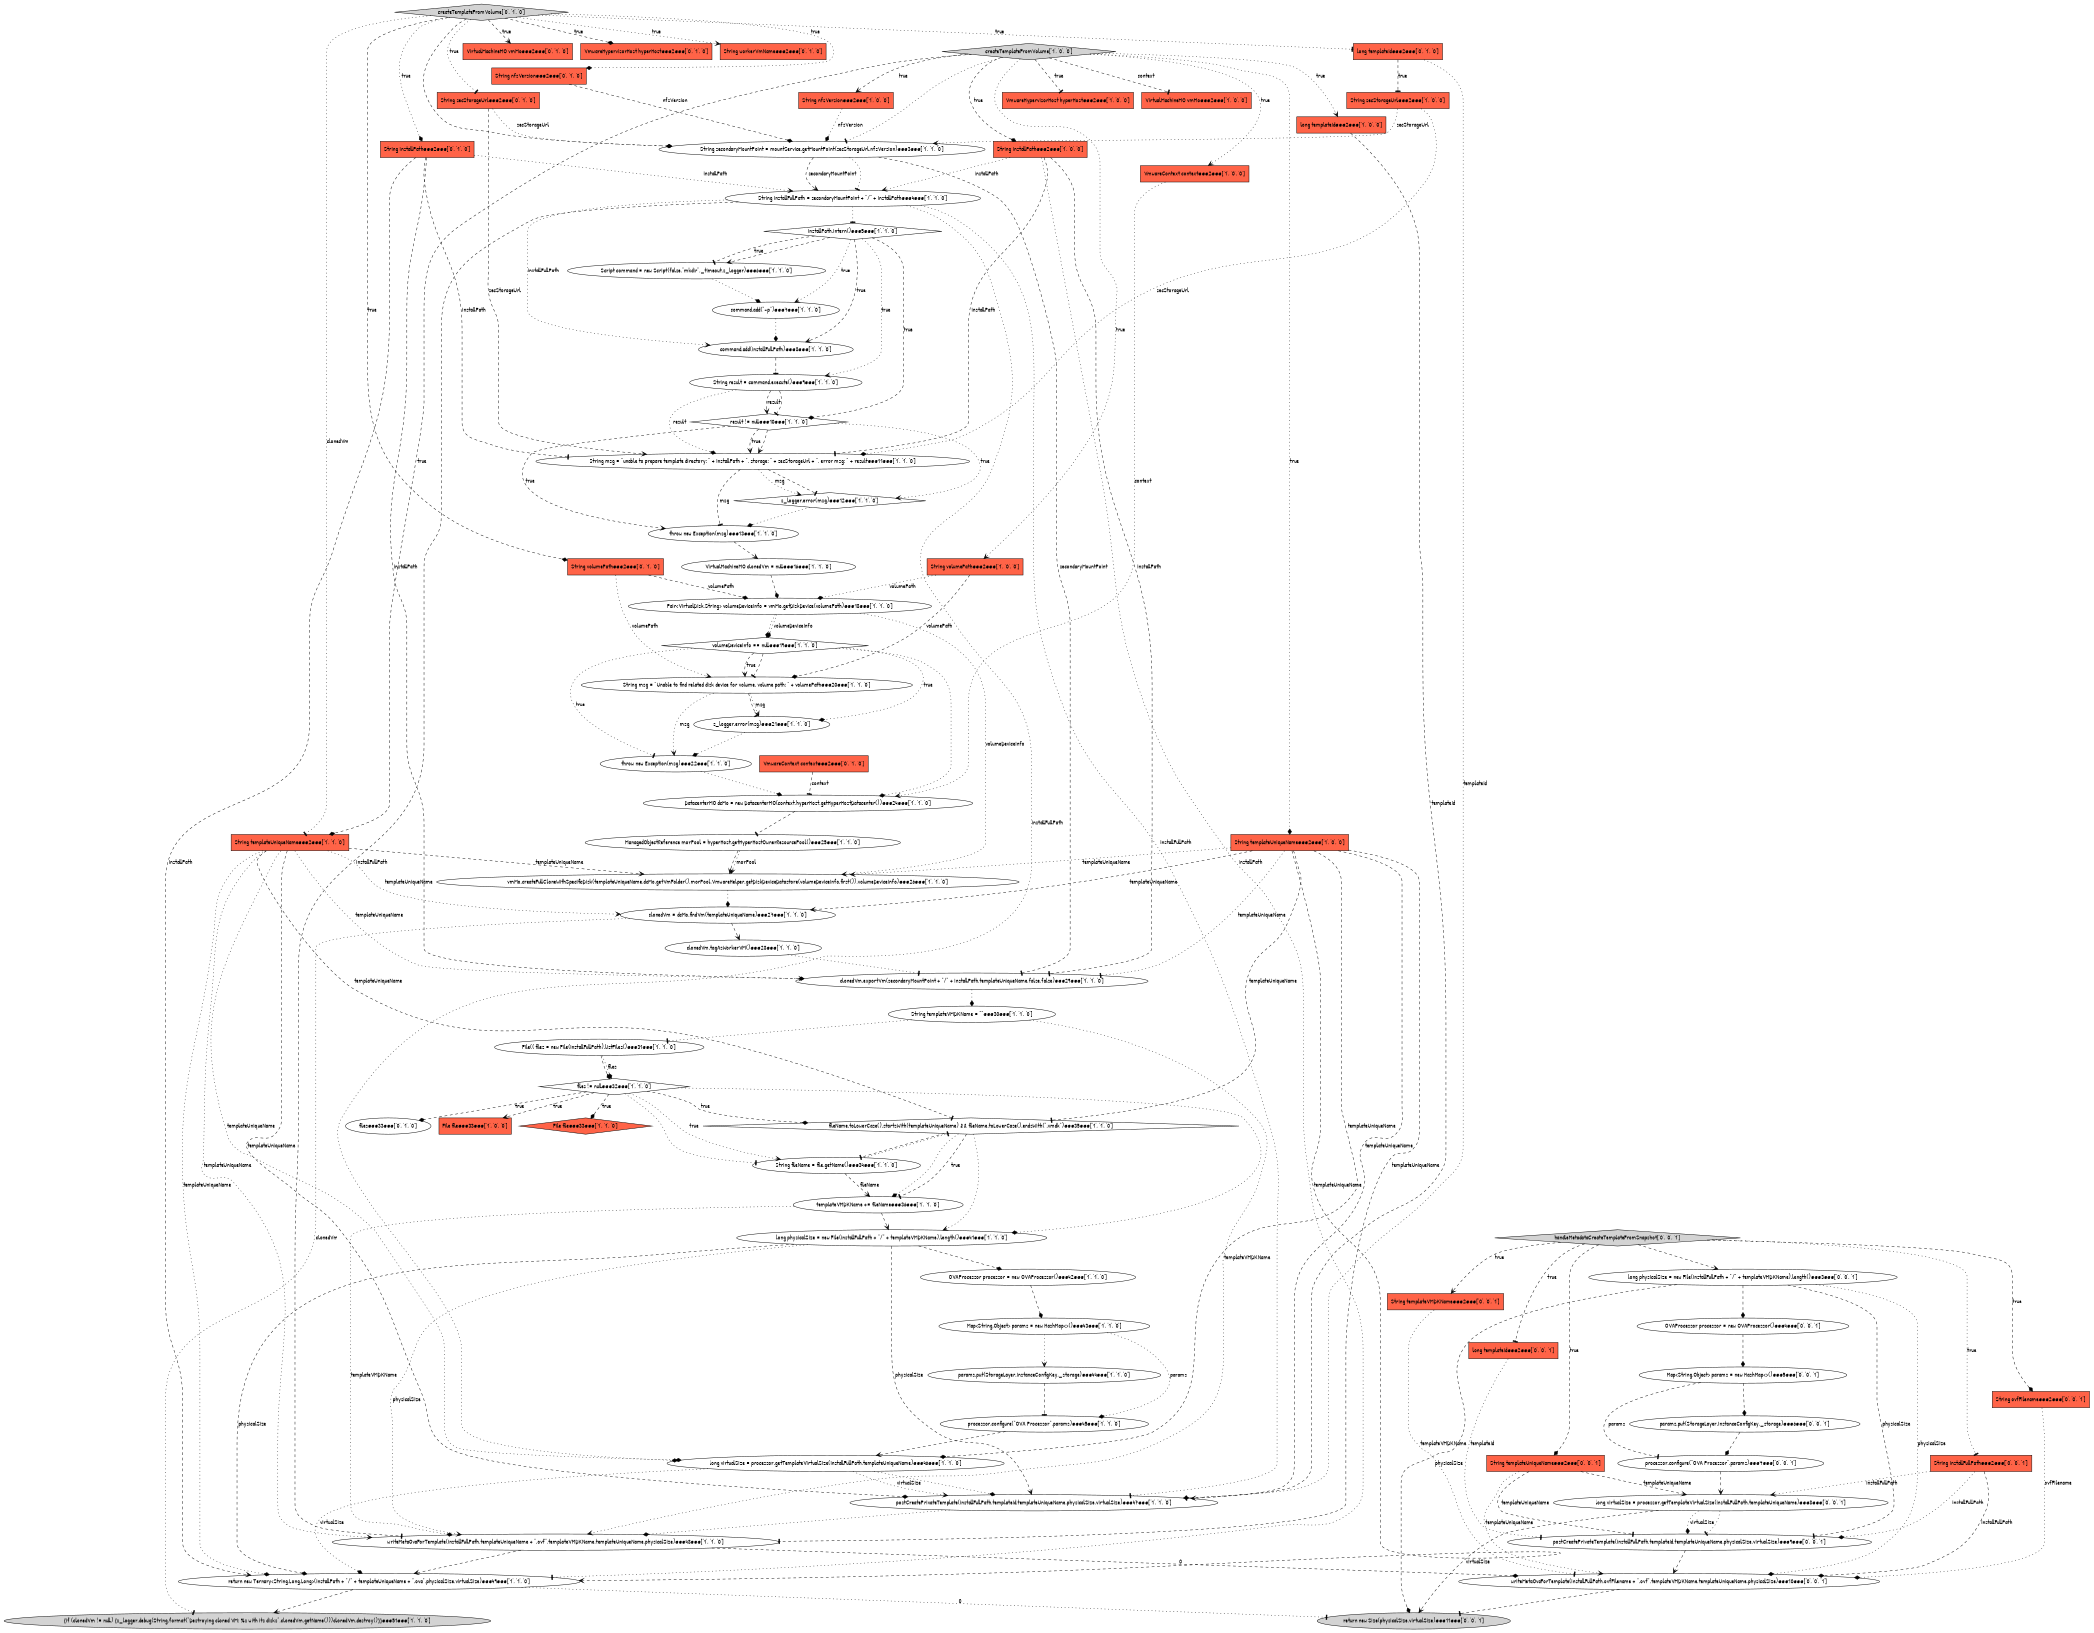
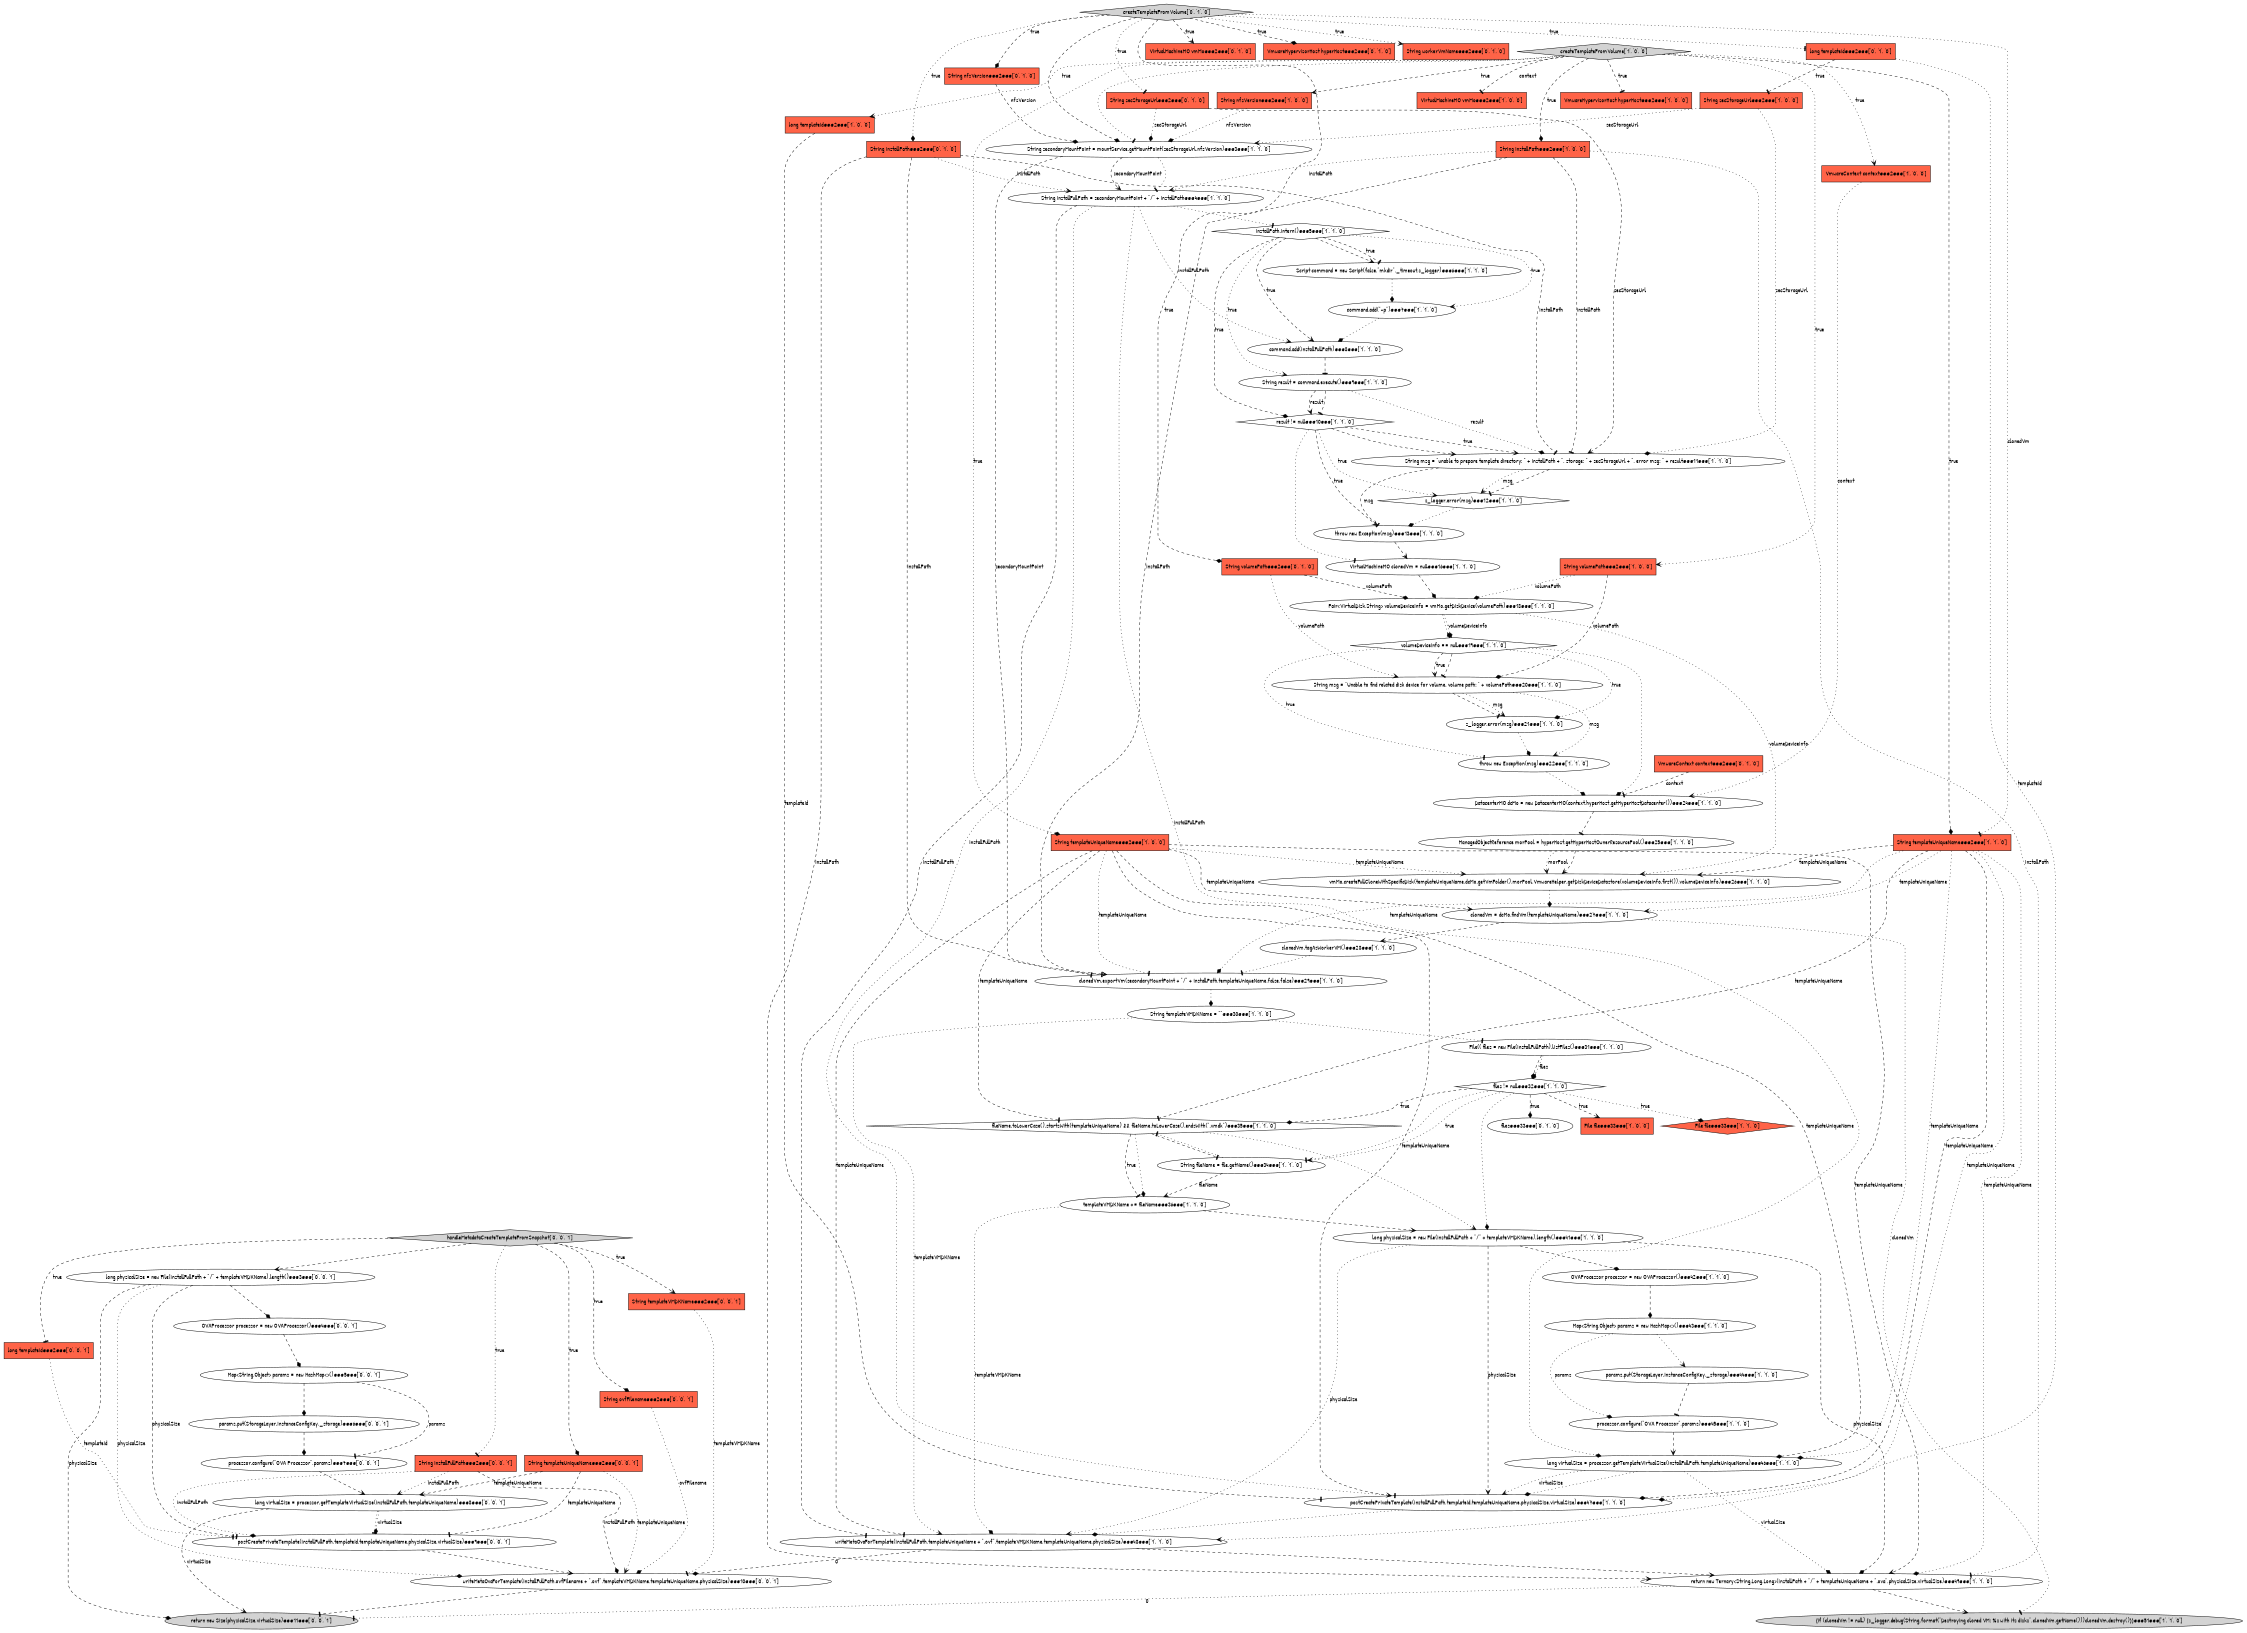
edge "createTemplateFromVolume['0', '1', '0']" -> "String nfsVersion@@@2@@@['0', '1', '0']": style dotted -> dashed
edge "result != null@@@10@@@['1', '1', '0']" -> "VirtualMachineMO clonedVm = null@@@16@@@['1', '1', '0']": added
edge "files != null@@@32@@@['1', '1', '0']" -> "File file@@@33@@@['1', '1', '0']": style dashed -> dotted
